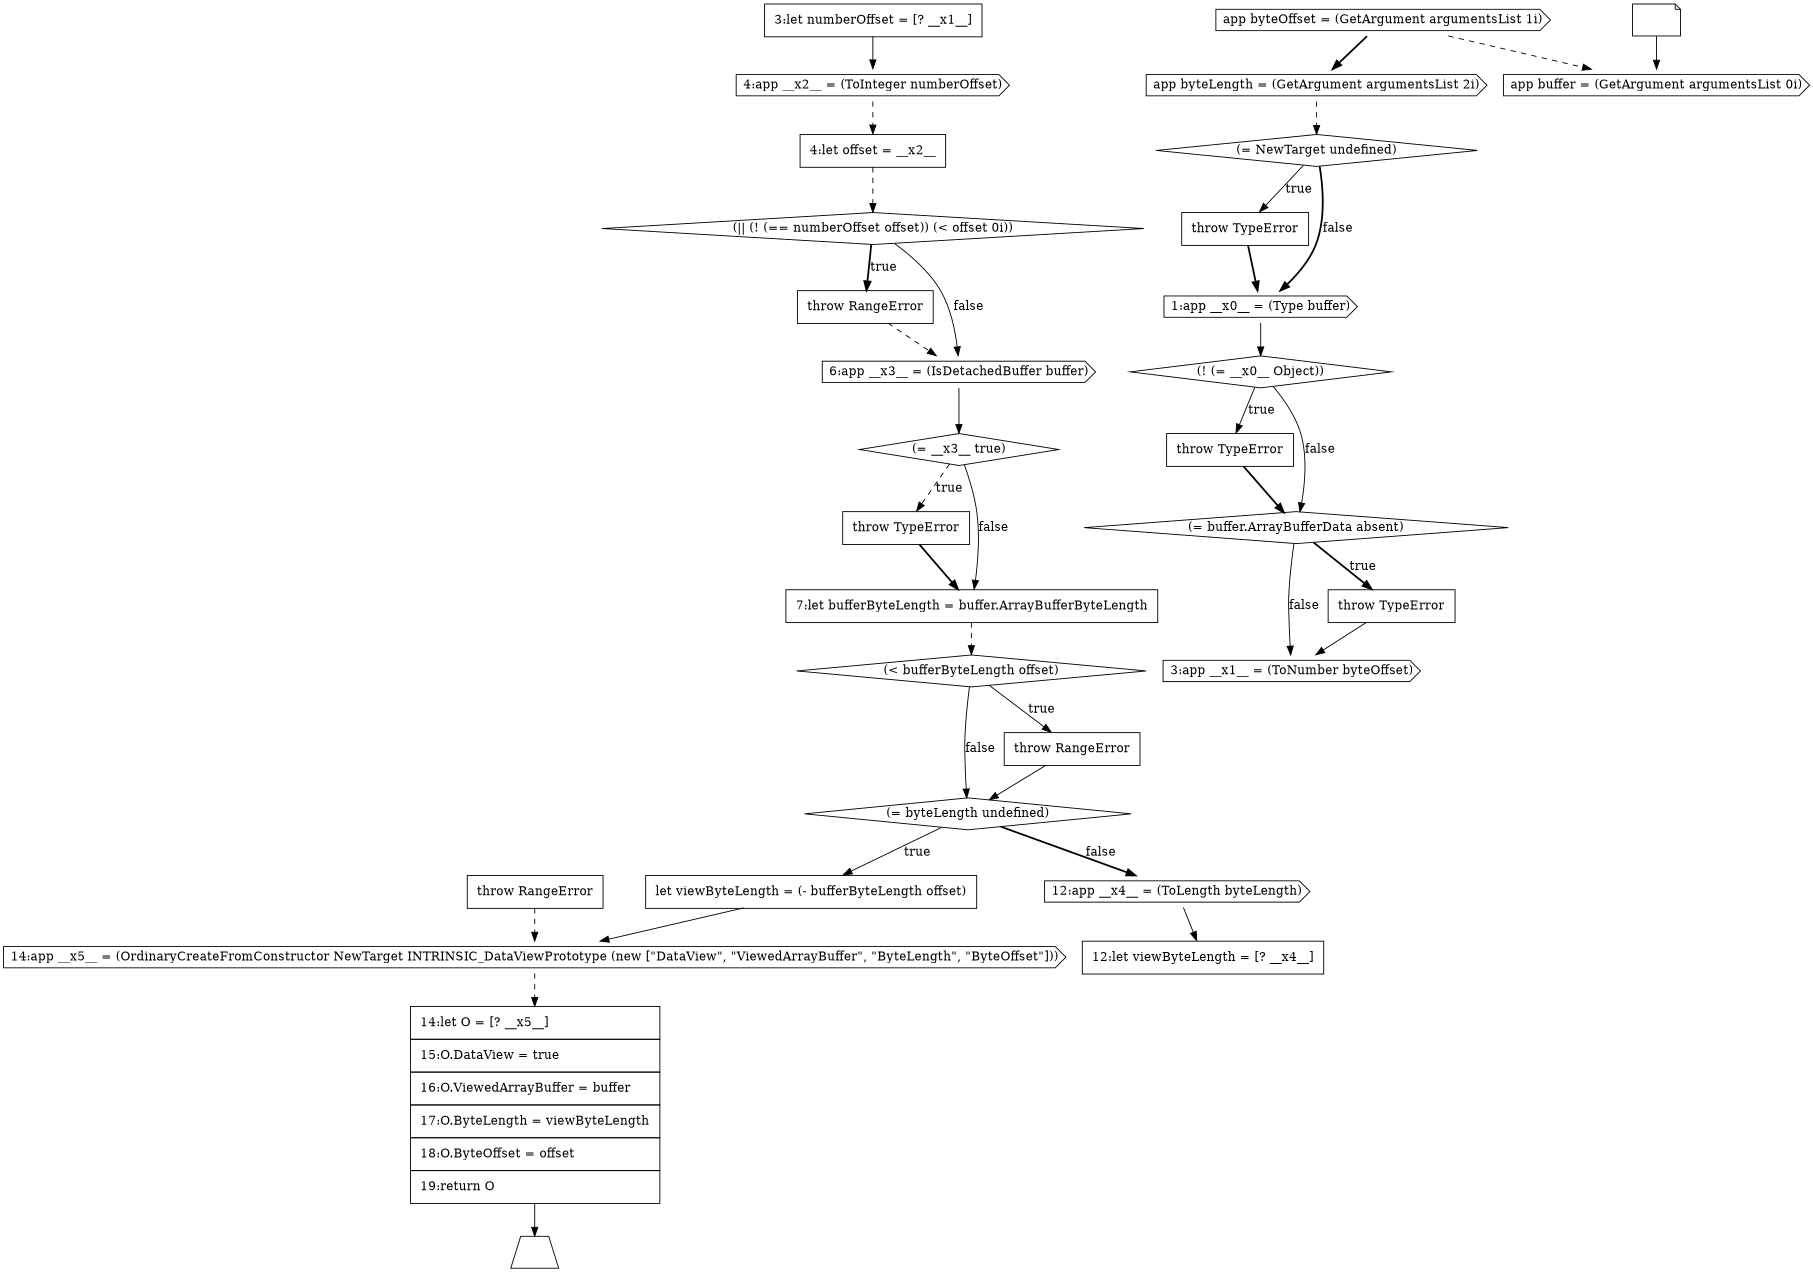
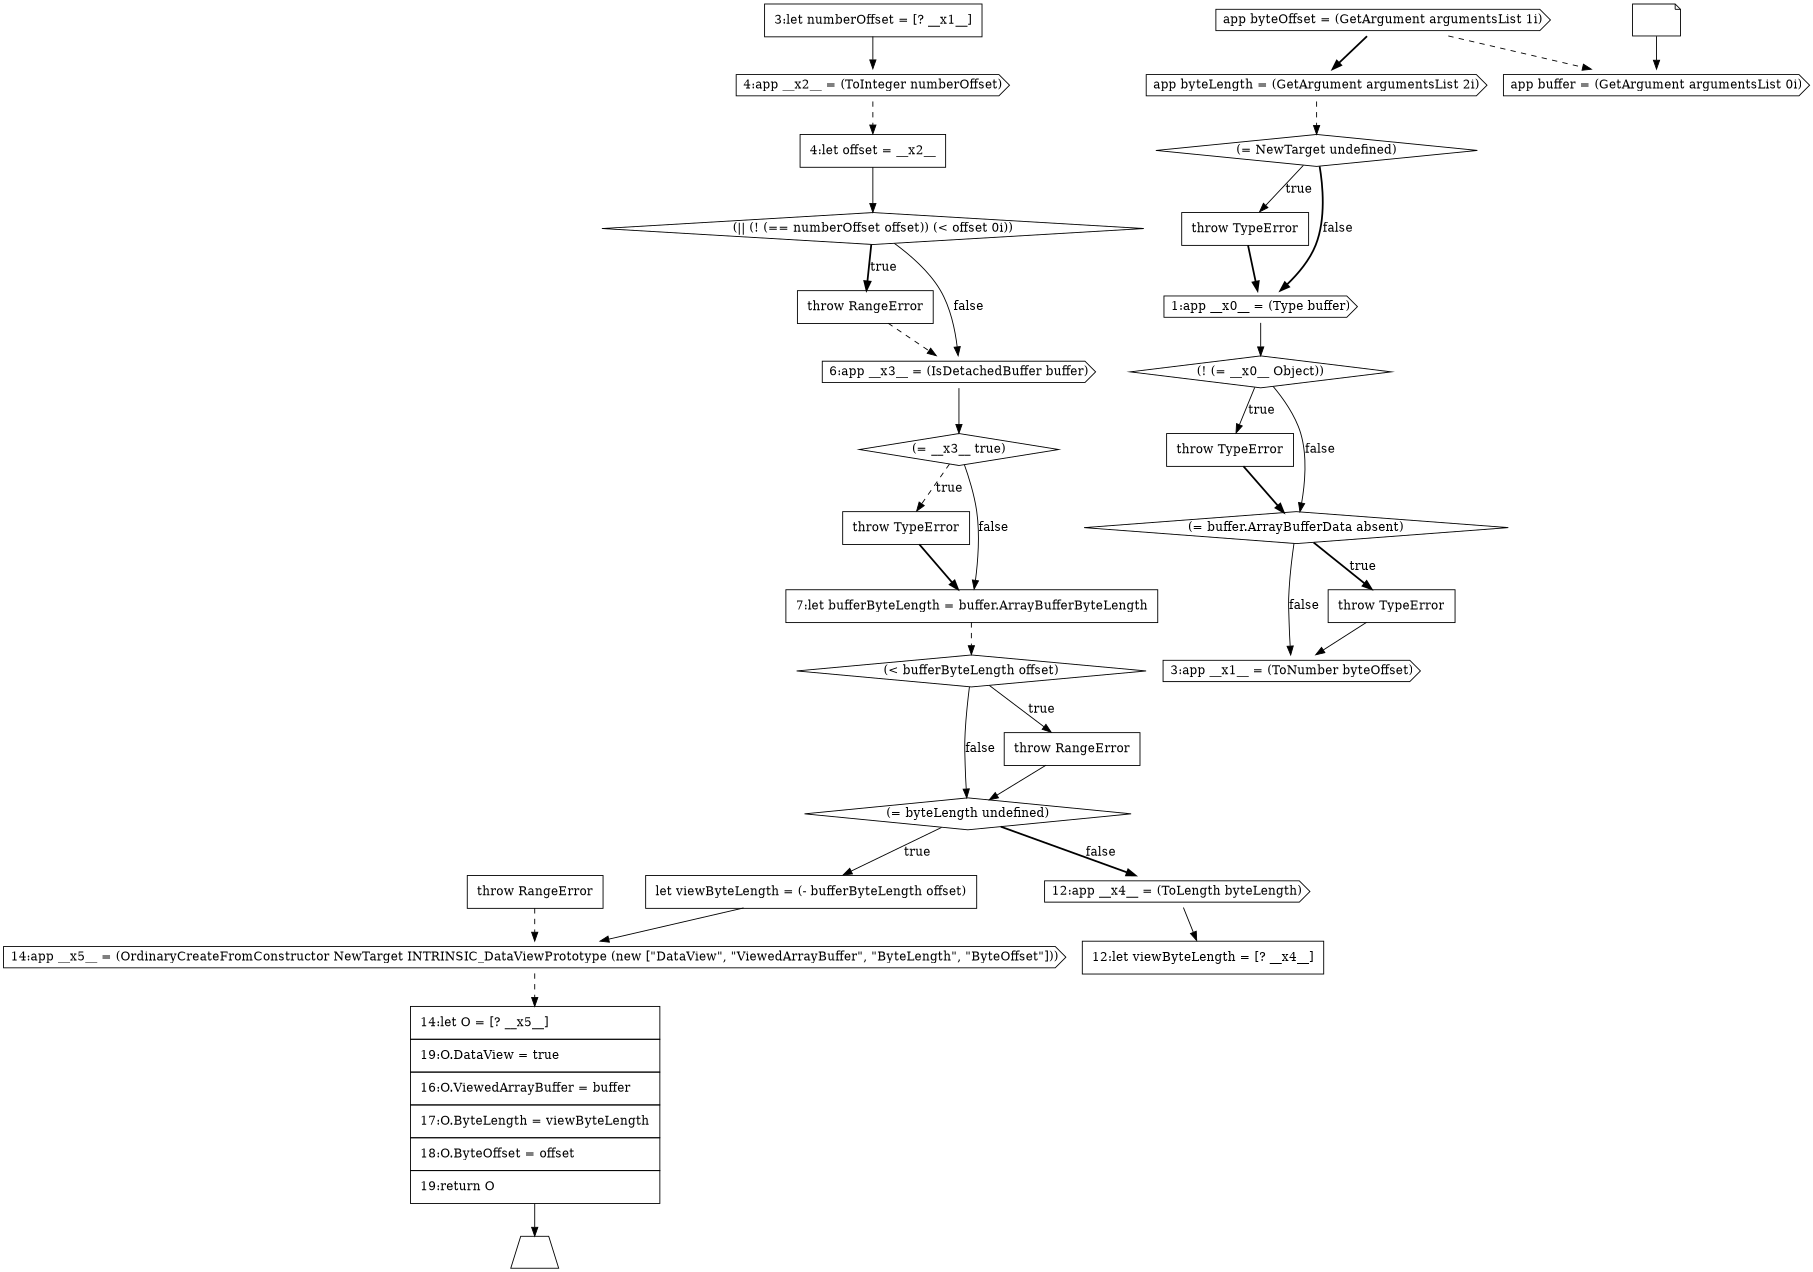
edge "4:let offset = __x2__" -> "(|| (! (== numberOffset offset)) (< offset 0i))": style dashed -> solid
node "14:let O = [? __x5__]": text "15:O.DataView = true" -> "19:O.DataView = true"
